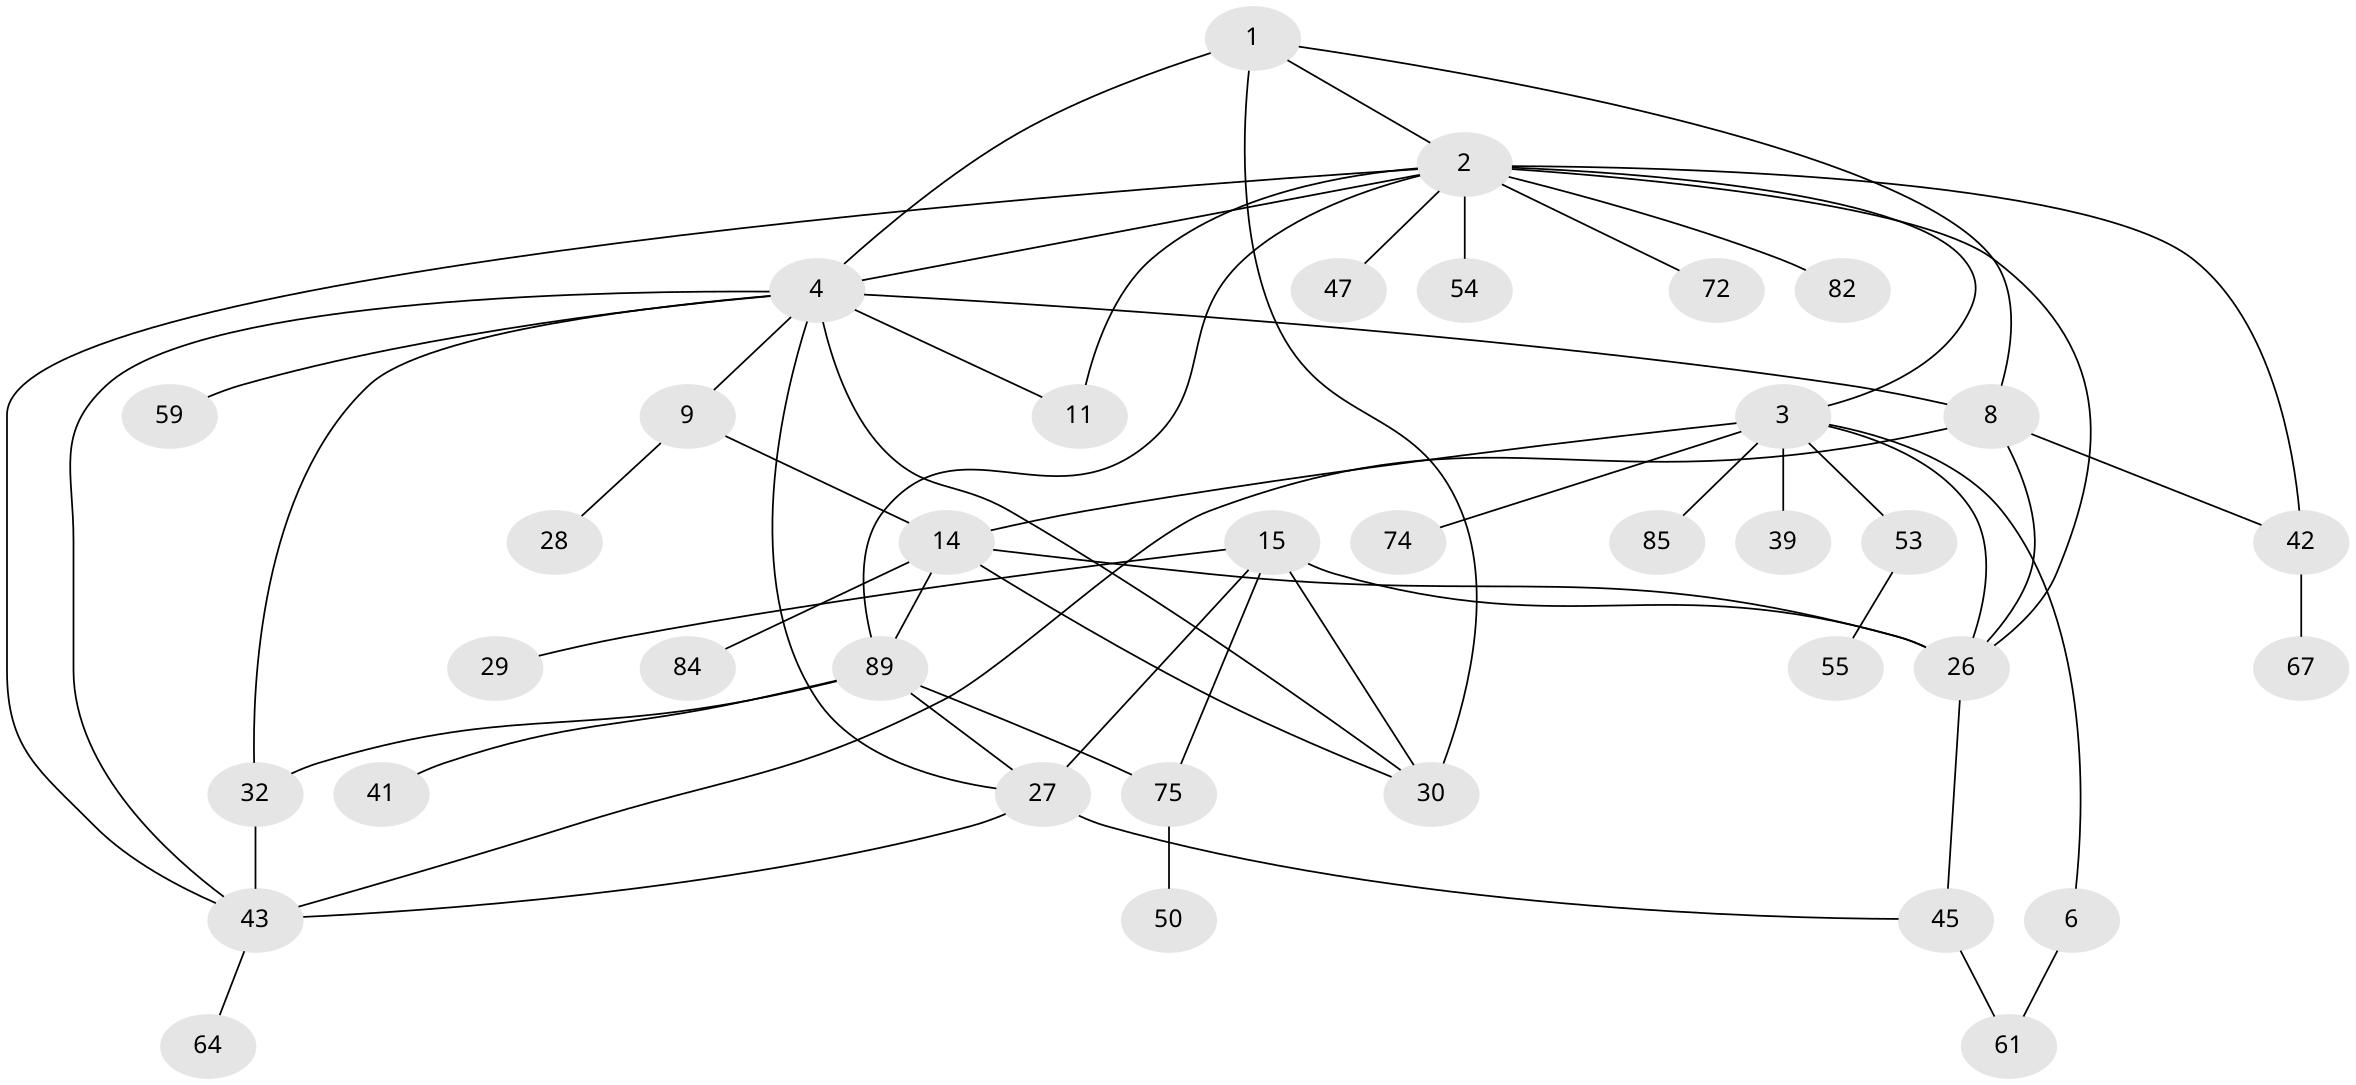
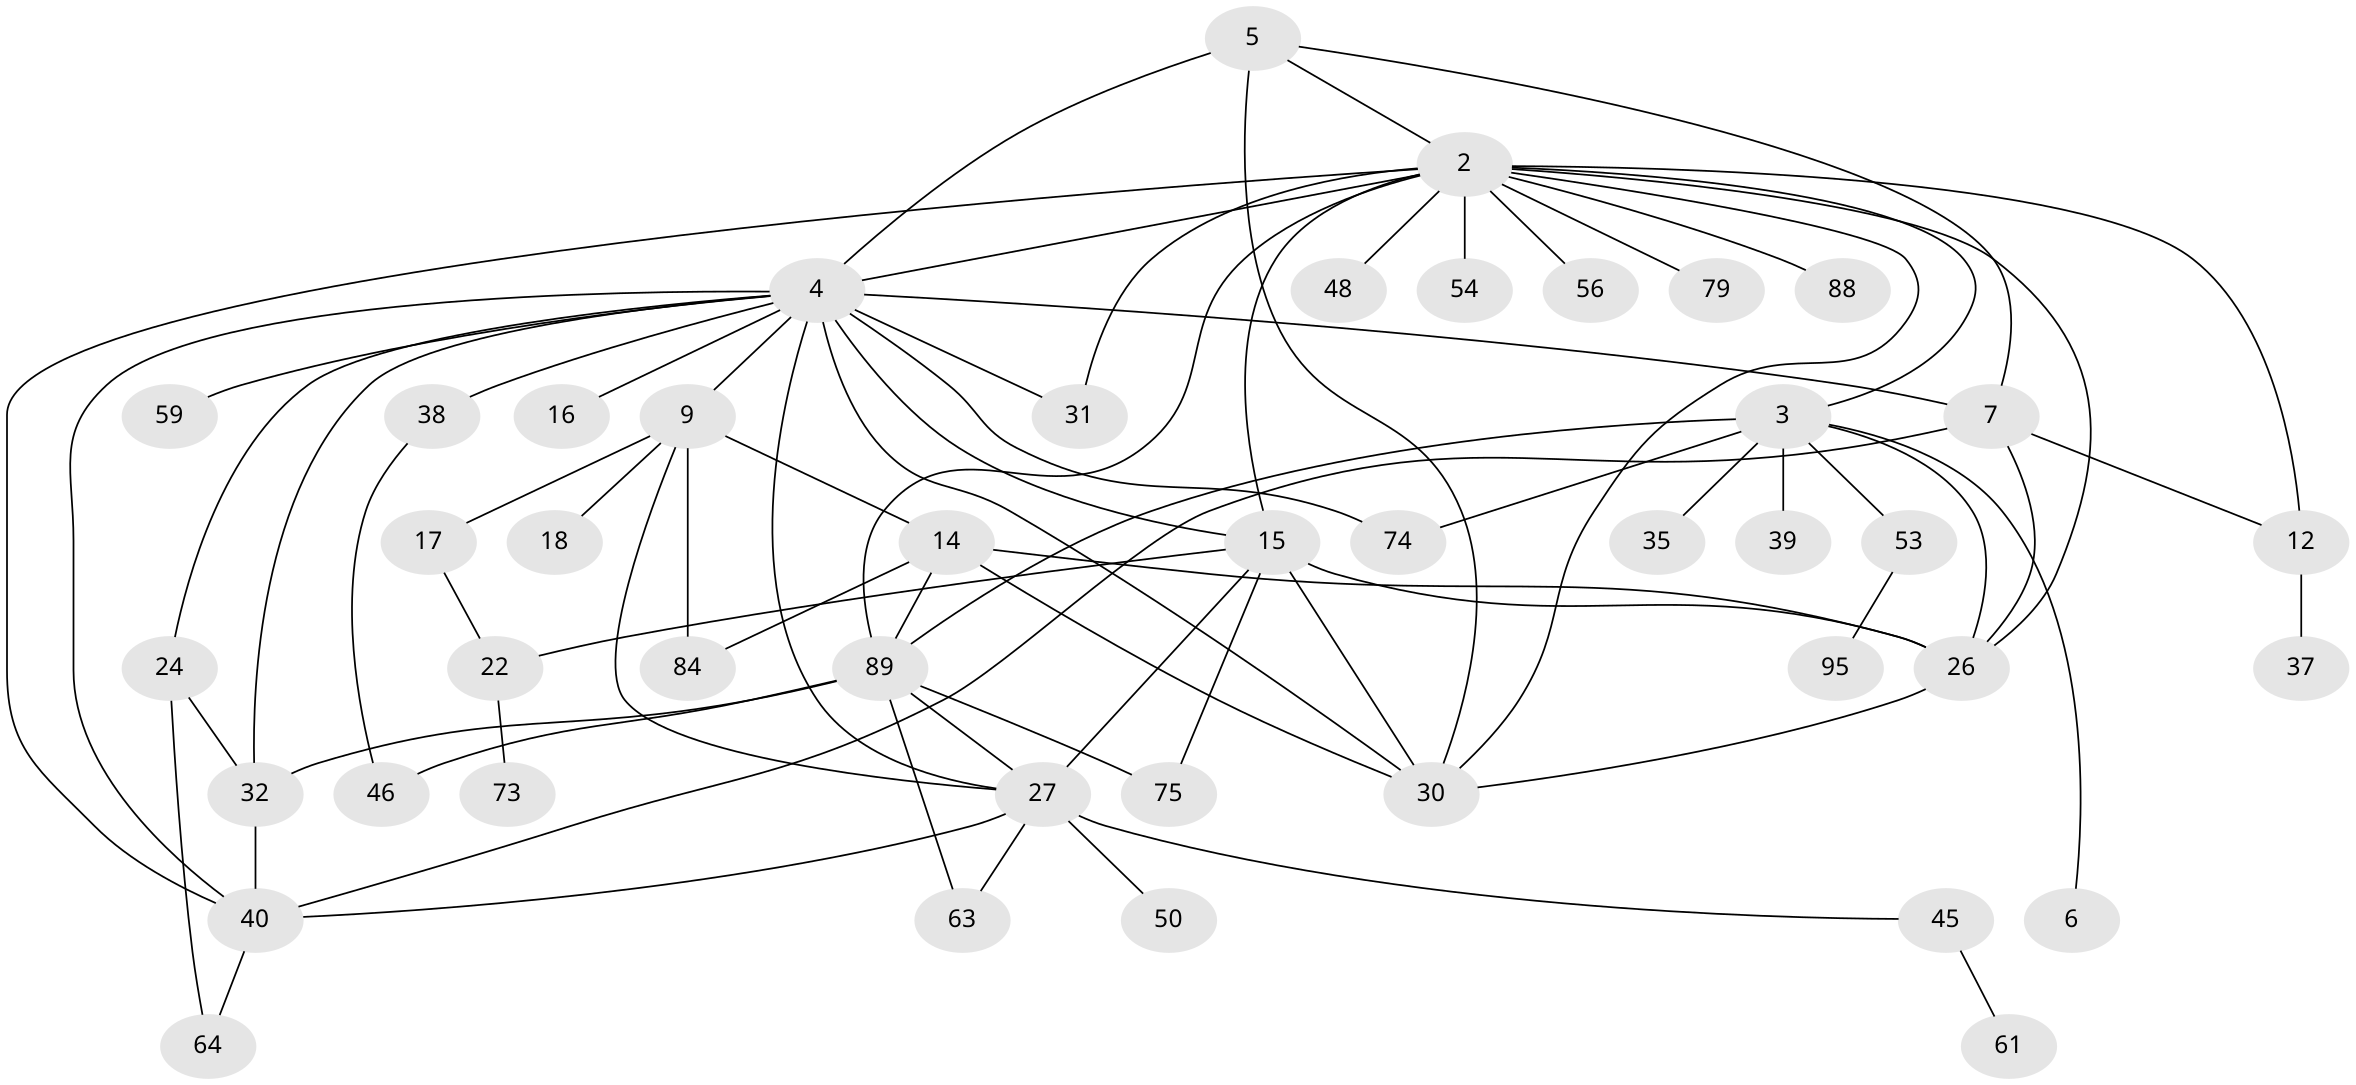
node "1": label "1" -> "5"
node "47": label "47" -> "48"
node "56": added
node "72": label "72" -> "79"
node "82": label "82" -> "88"
edge "2" -- "15": added
edge "2" -- "30": added
node "38": added
node "16": added
node "11": label "11" -> "31"
node "8": label "8" -> "7"
edge "4" -- "15": added
edge "4" -- "74": added
edge "3" -- "14": now "3" -- "89"
node "17": added
node "28": label "28" -> "18"
edge "9" -- "84": added
node "85": label "85" -> "35"
node "42": label "42" -> "12"
node "24": added
node "29": label "29" -> "22"
node "55": label "55" -> "95"
node "67": label "67" -> "37"
edge "9" -- "27": added
node "41": label "41" -> "46"
node "73": added
edge "26" -- "45": now "26" -- "30"
edge "75" -- "50": now "27" -- "50"
node "43": label "43" -> "40"
node "63": added
edge "6" -- "61": removed
